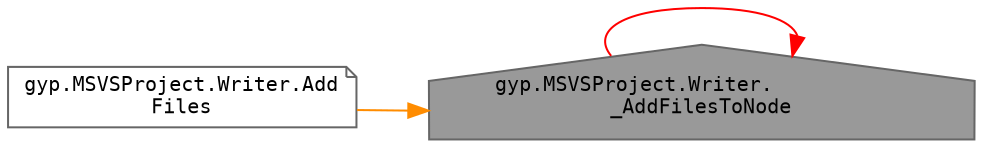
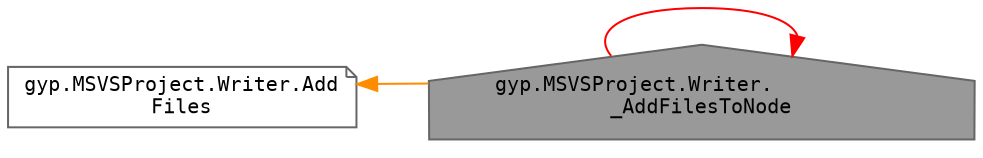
edge "gyp.MSVSProject.Writer.Add Files" -> "gyp.MSVSProject.Writer. _AddFilesToNode": reversed
